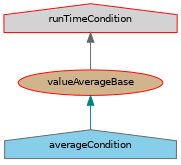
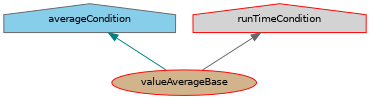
edge "averageCondition" -> "valueAverageBase": reversed
